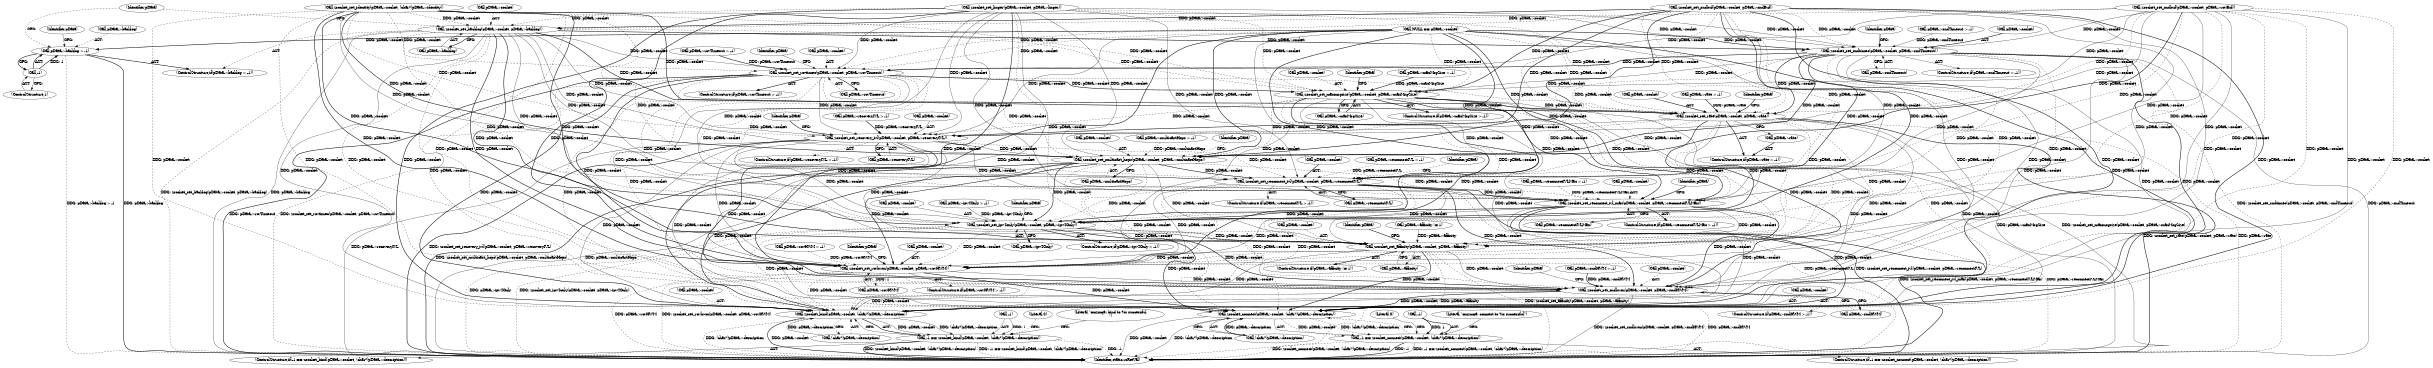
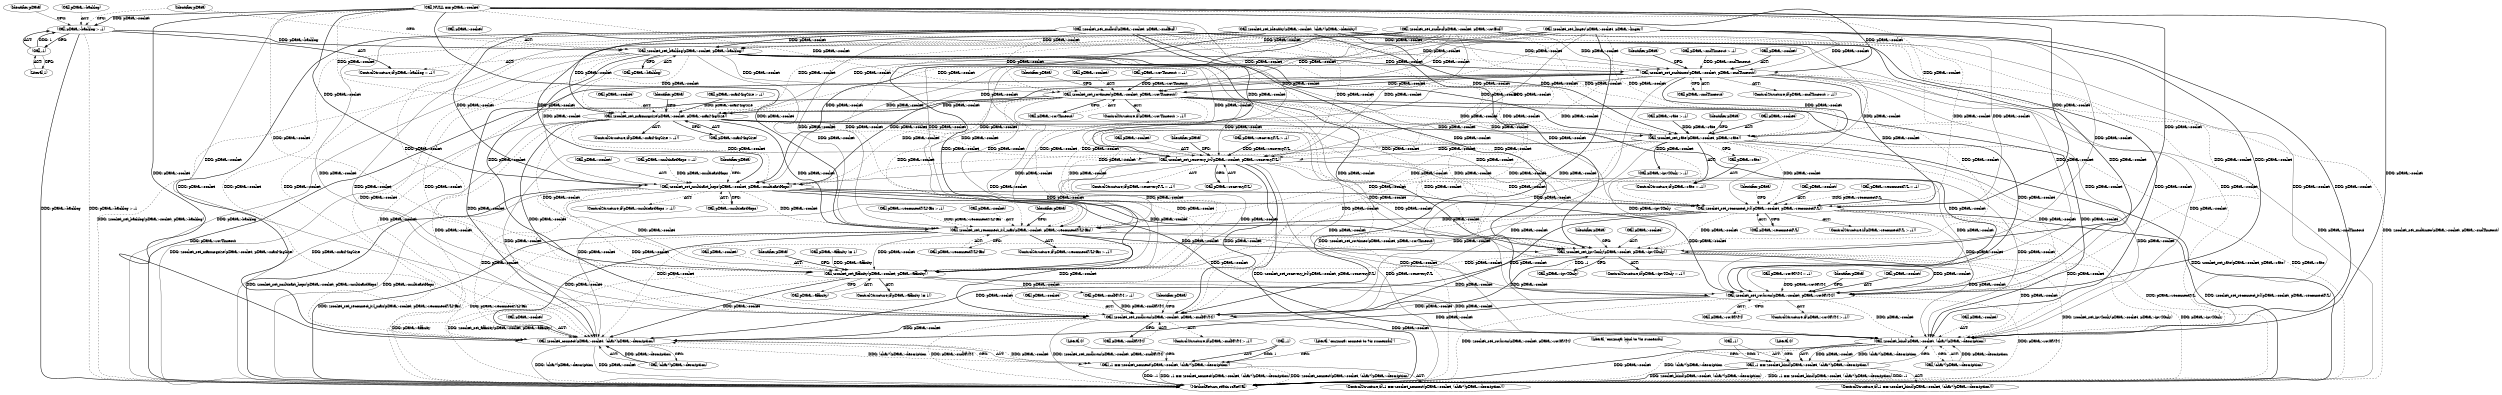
edge "(Call,pData->backlog > -1)" -> "(Call,zsocket_set_backlog(pData->socket, pData->backlog))": added, label "DDG: pData->backlog"
node "(ControlStructure,1)": label "(ControlStructure,1)" -> "(Literal,1)"
edge "(Call,zsocket_set_rate(pData->socket, pData->rate))" -> "(Call,pData->rate)": style solid -> dashed
edge "(Call,zsocket_set_sndbuf(pData->socket, pData->sndBuf))" -> "(Call,zsocket_set_affinity(pData->socket, pData->affinity))": style solid -> dashed
edge "(Call,NULL == pData->socket)" -> "(Call,zsocket_set_rcvhwm(pData->socket, pData->rcvHWM))": removed, label "DDG: pData->socket"
node "(ControlStructure,if(pData->multicastHops > -1))": added
edge "(Call,zsocket_set_sndbuf(pData->socket, pData->rcvBuf))" -> "(Call,zsocket_set_ipv4only(pData->socket, pData->ipv4Only))": removed, label "DDG: pData->socket"
edge "(Call,zsocket_set_rate(pData->socket, pData->rate))" -> "(Call,zsocket_set_ipv4only(pData->socket, pData->ipv4Only))": now "(Call,zsocket_set_rate(pData->socket, pData->rate))" -> "(Call,pData->ipv4Only > -1)"
edge "(Call,pData->ipv4Only)" -> "(Call,zsocket_set_ipv4only(pData->socket, pData->ipv4Only))": label "AST: " -> "DDG: -1"
edge "(Call,zsocket_set_sndbuf(pData->socket, pData->sndBuf))" -> "(Call,zsocket_set_rcvhwm(pData->socket, pData->rcvHWM))": style dashed -> solid
edge "(Call,zsocket_set_ipv4only(pData->socket, pData->ipv4Only))" -> "(Call,zsocket_set_rcvhwm(pData->socket, pData->rcvHWM))": style dashed -> bold
edge "(Call,pData->affinity)" -> "(Call,zsocket_set_affinity(pData->socket, pData->affinity))": label "CFG: " -> "AST: "
edge "(Call,zsocket_set_affinity(pData->socket, pData->affinity))" -> "(Call,pData->affinity)": label "AST: " -> "CFG: "
edge "(Call,zsocket_set_rcvhwm(pData->socket, pData->rcvHWM))" -> "(Call,pData->rcvHWM)": label "DDG: 1" -> "CFG: "
edge "(Call,zsocket_set_affinity(pData->socket, pData->affinity))" -> "(Call,zsocket_set_sndhwm(pData->socket, pData->sndHWM))": now "(Call,zsocket_set_affinity(pData->socket, pData->affinity))" -> "(Call,pData->sndHWM > -1)"
edge "(Call,pData->sndHWM)" -> "(Call,zsocket_set_sndhwm(pData->socket, pData->sndHWM))": label "CFG: " -> "AST: "
node "(Identifier,static rsRetVal)": label "(Identifier,static rsRetVal)" -> "(MethodReturn,static rsRetVal)"
